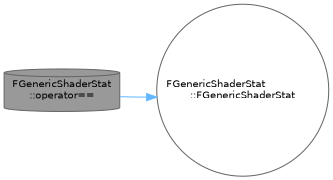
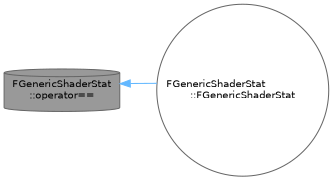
edge "FGenericShaderStat ::operator==" -> "FGenericShaderStat ::FGenericShaderStat": reversed
